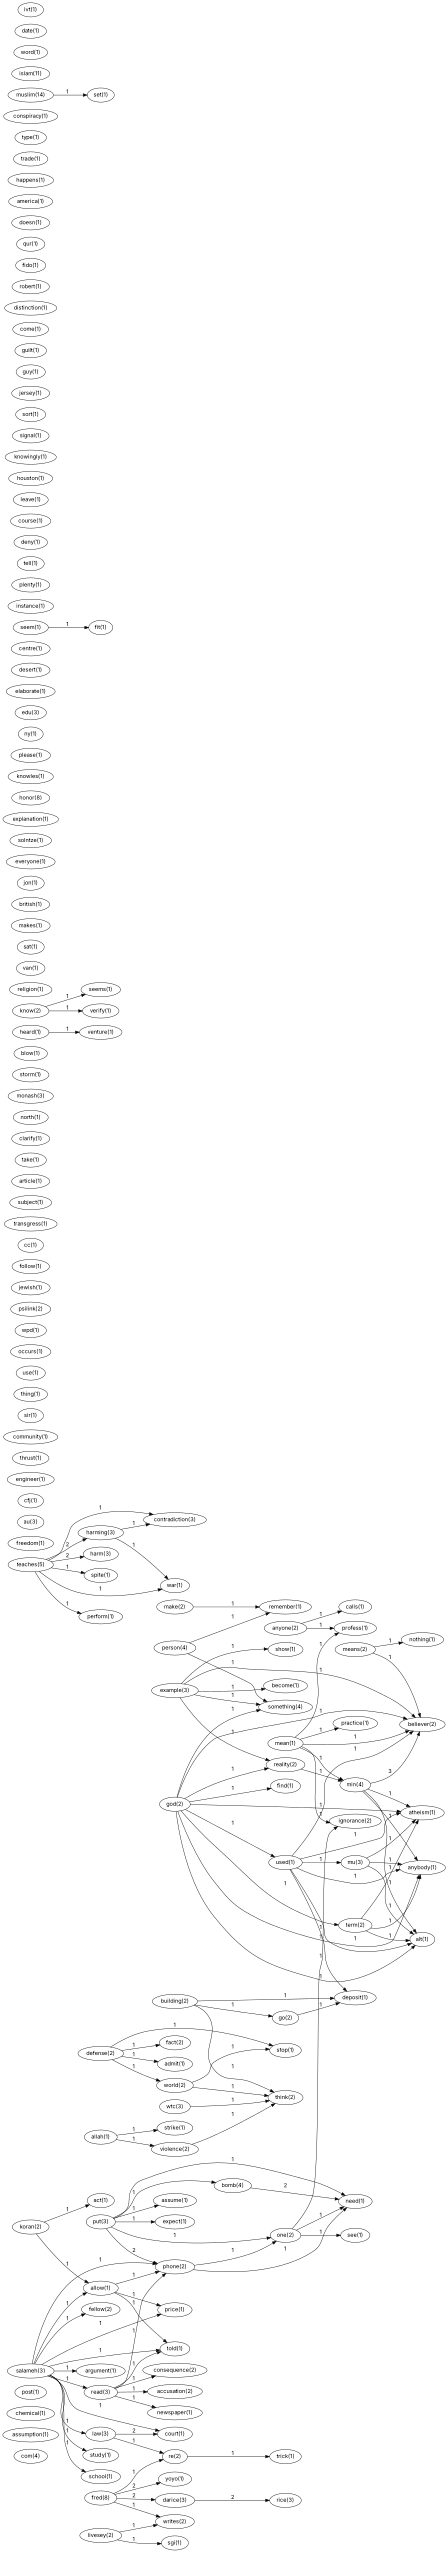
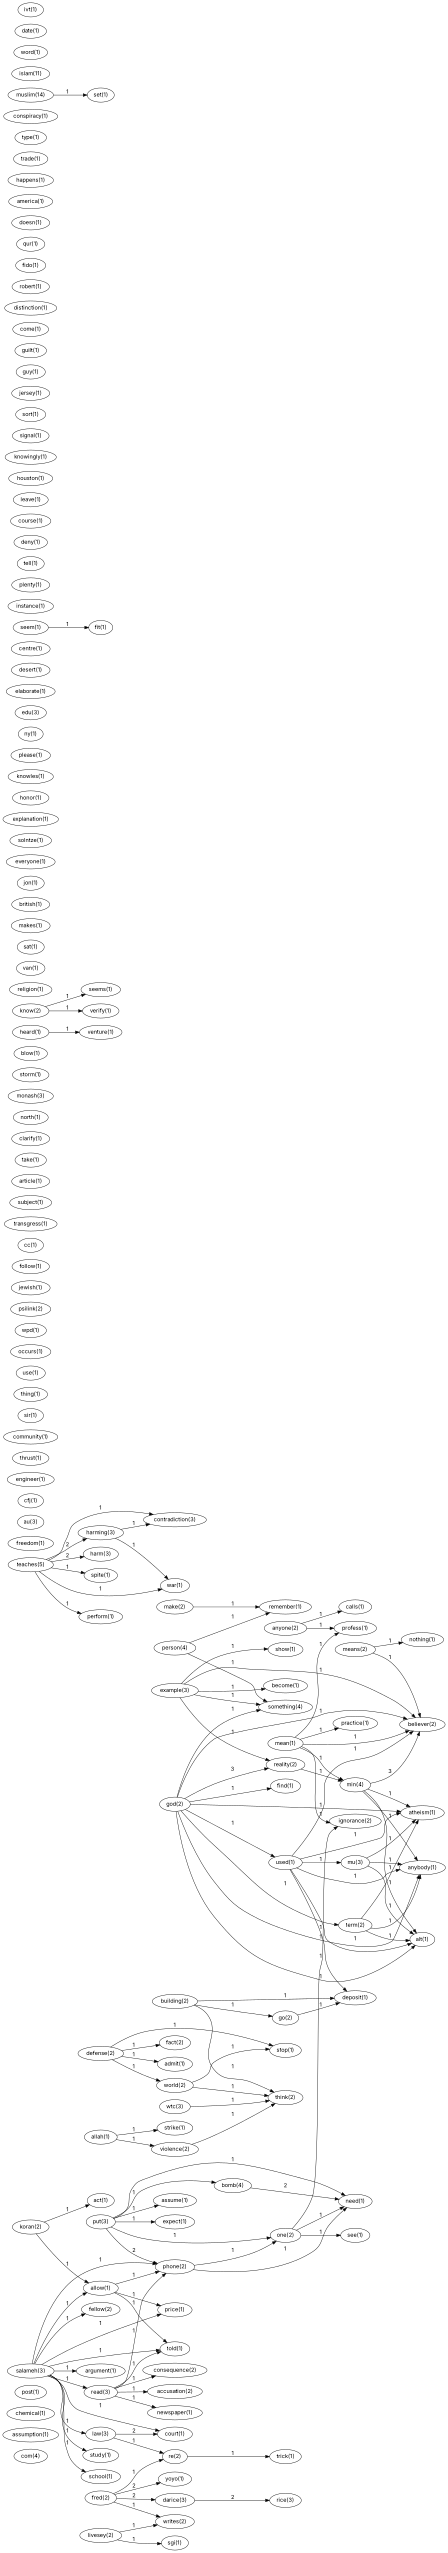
node "honor(8)": label "honor(8)" -> "honor(1)"
edge "god(2)" -> "reality(2)": label "1" -> "3"
node "fred(8)": label "fred(8)" -> "fred(2)"
